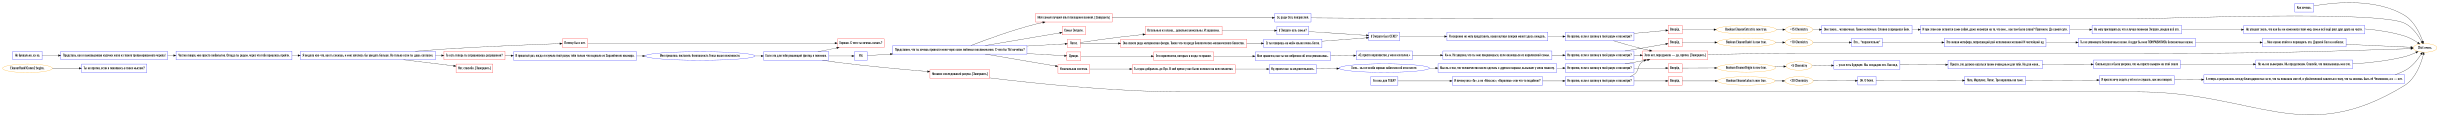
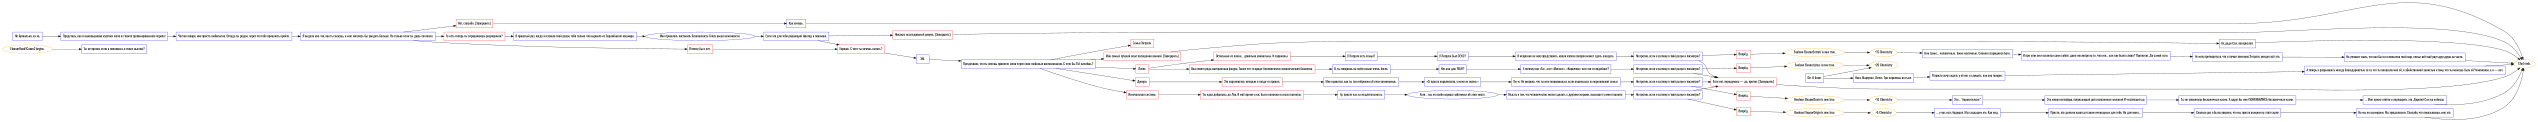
edge "Нет, спасибо. [Завершить]" -> "Как хочешь.": added
edge "О, ты говоришь на моём языке очень бегло." -> "У Энтрати был СЕКС?": now "О, ты говоришь на моём языке очень бегло." -> "Кто она для ТЕБЯ?"
node "Chat очень.": label "Chat очень." -> "Chat ends."
edge "Если это для тебя решающий фактор, я понимаю." -> "ХМ.": now "Хорошо. С чего ты хочешь начать?" -> "ХМ."
edge "+20 Chemistry" -> "Ой. О боже.": reversed
